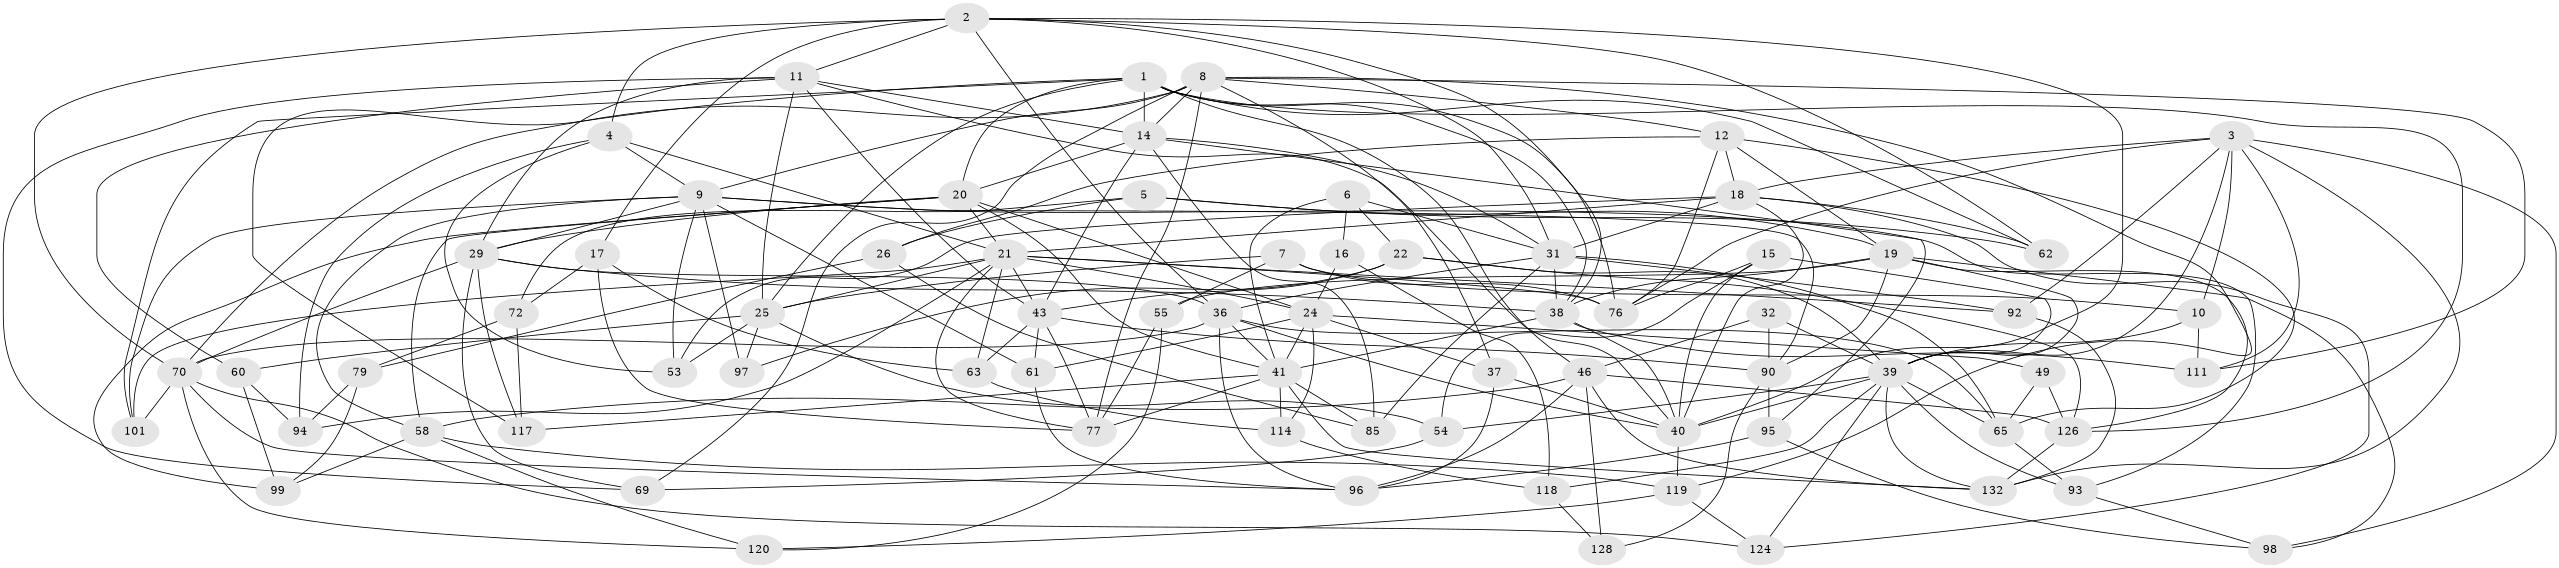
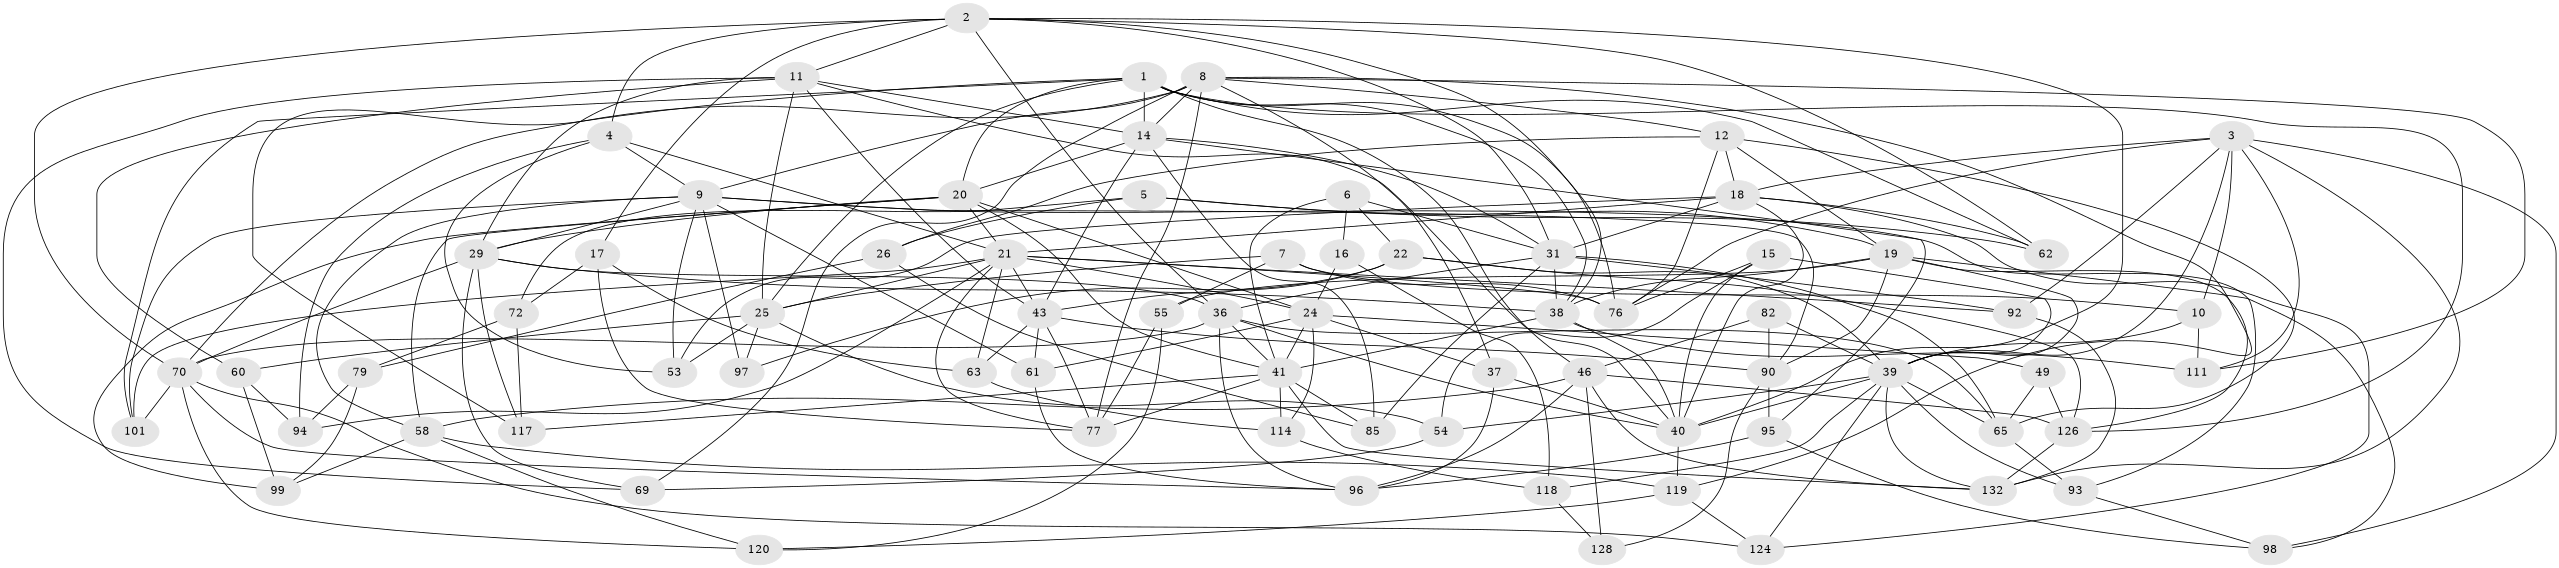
node "32": label "32" -> "82"
